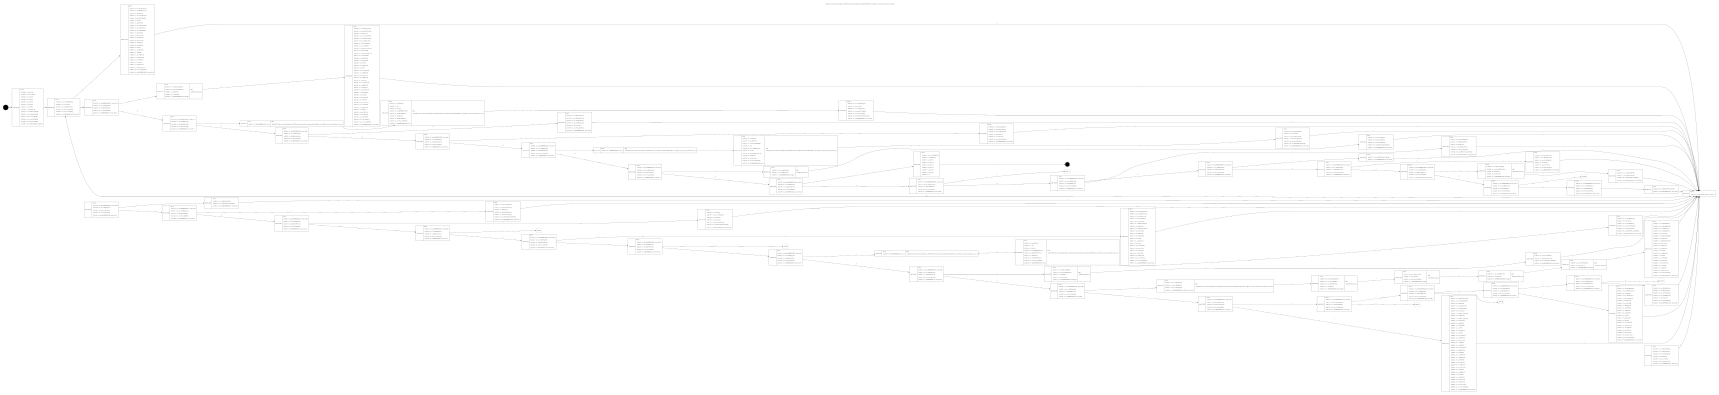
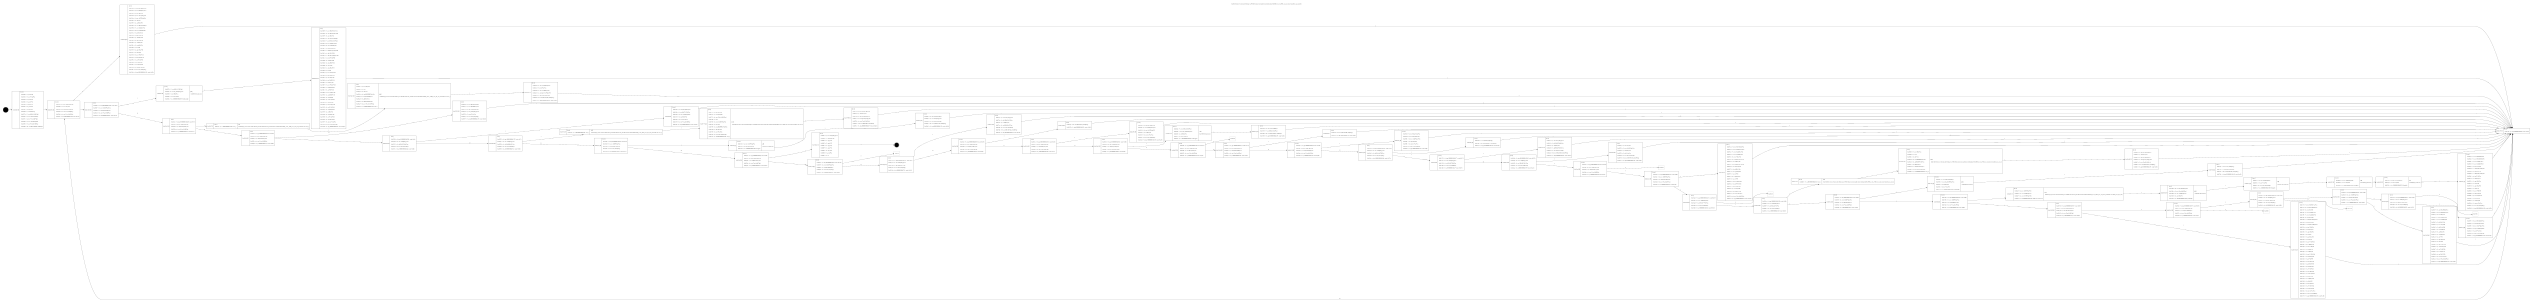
node "0x40143a [28]": added
